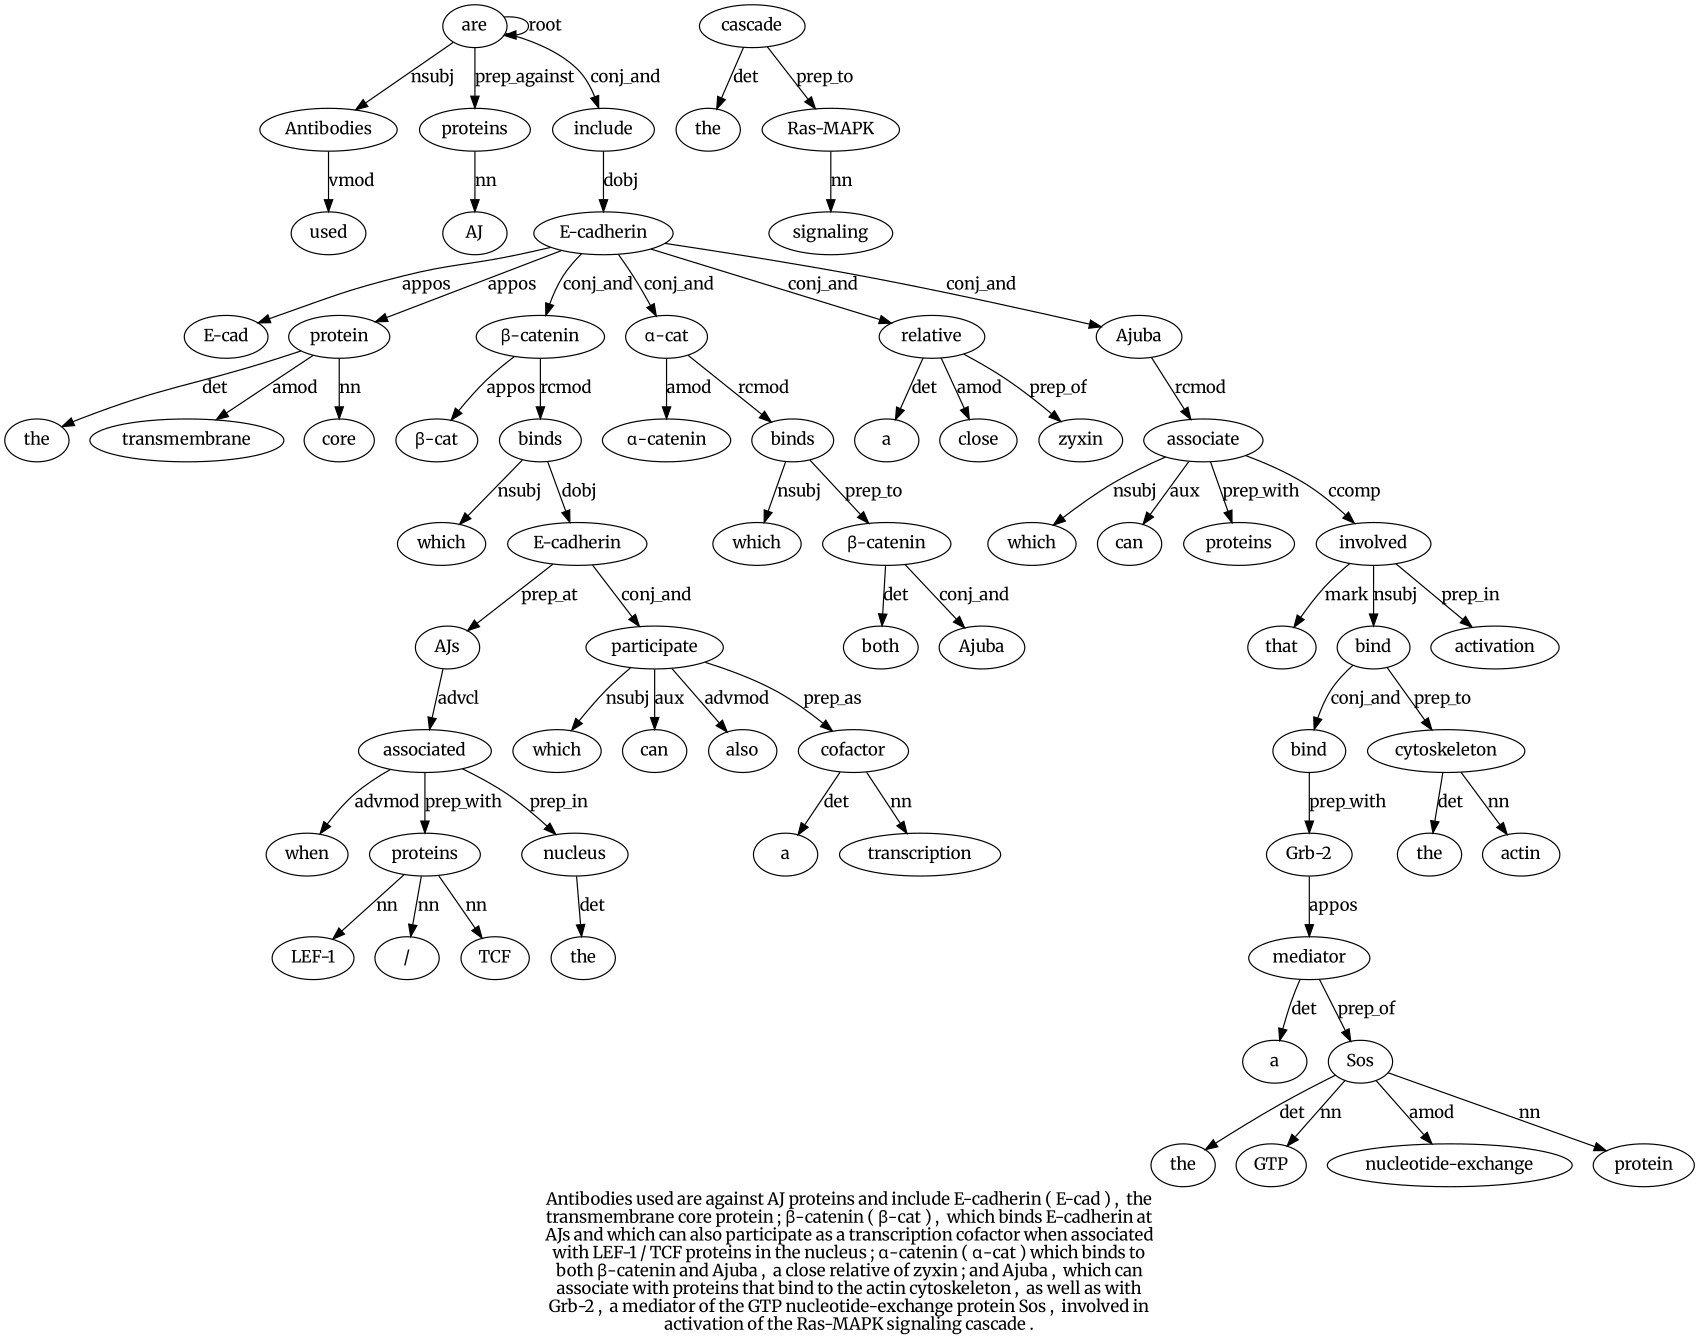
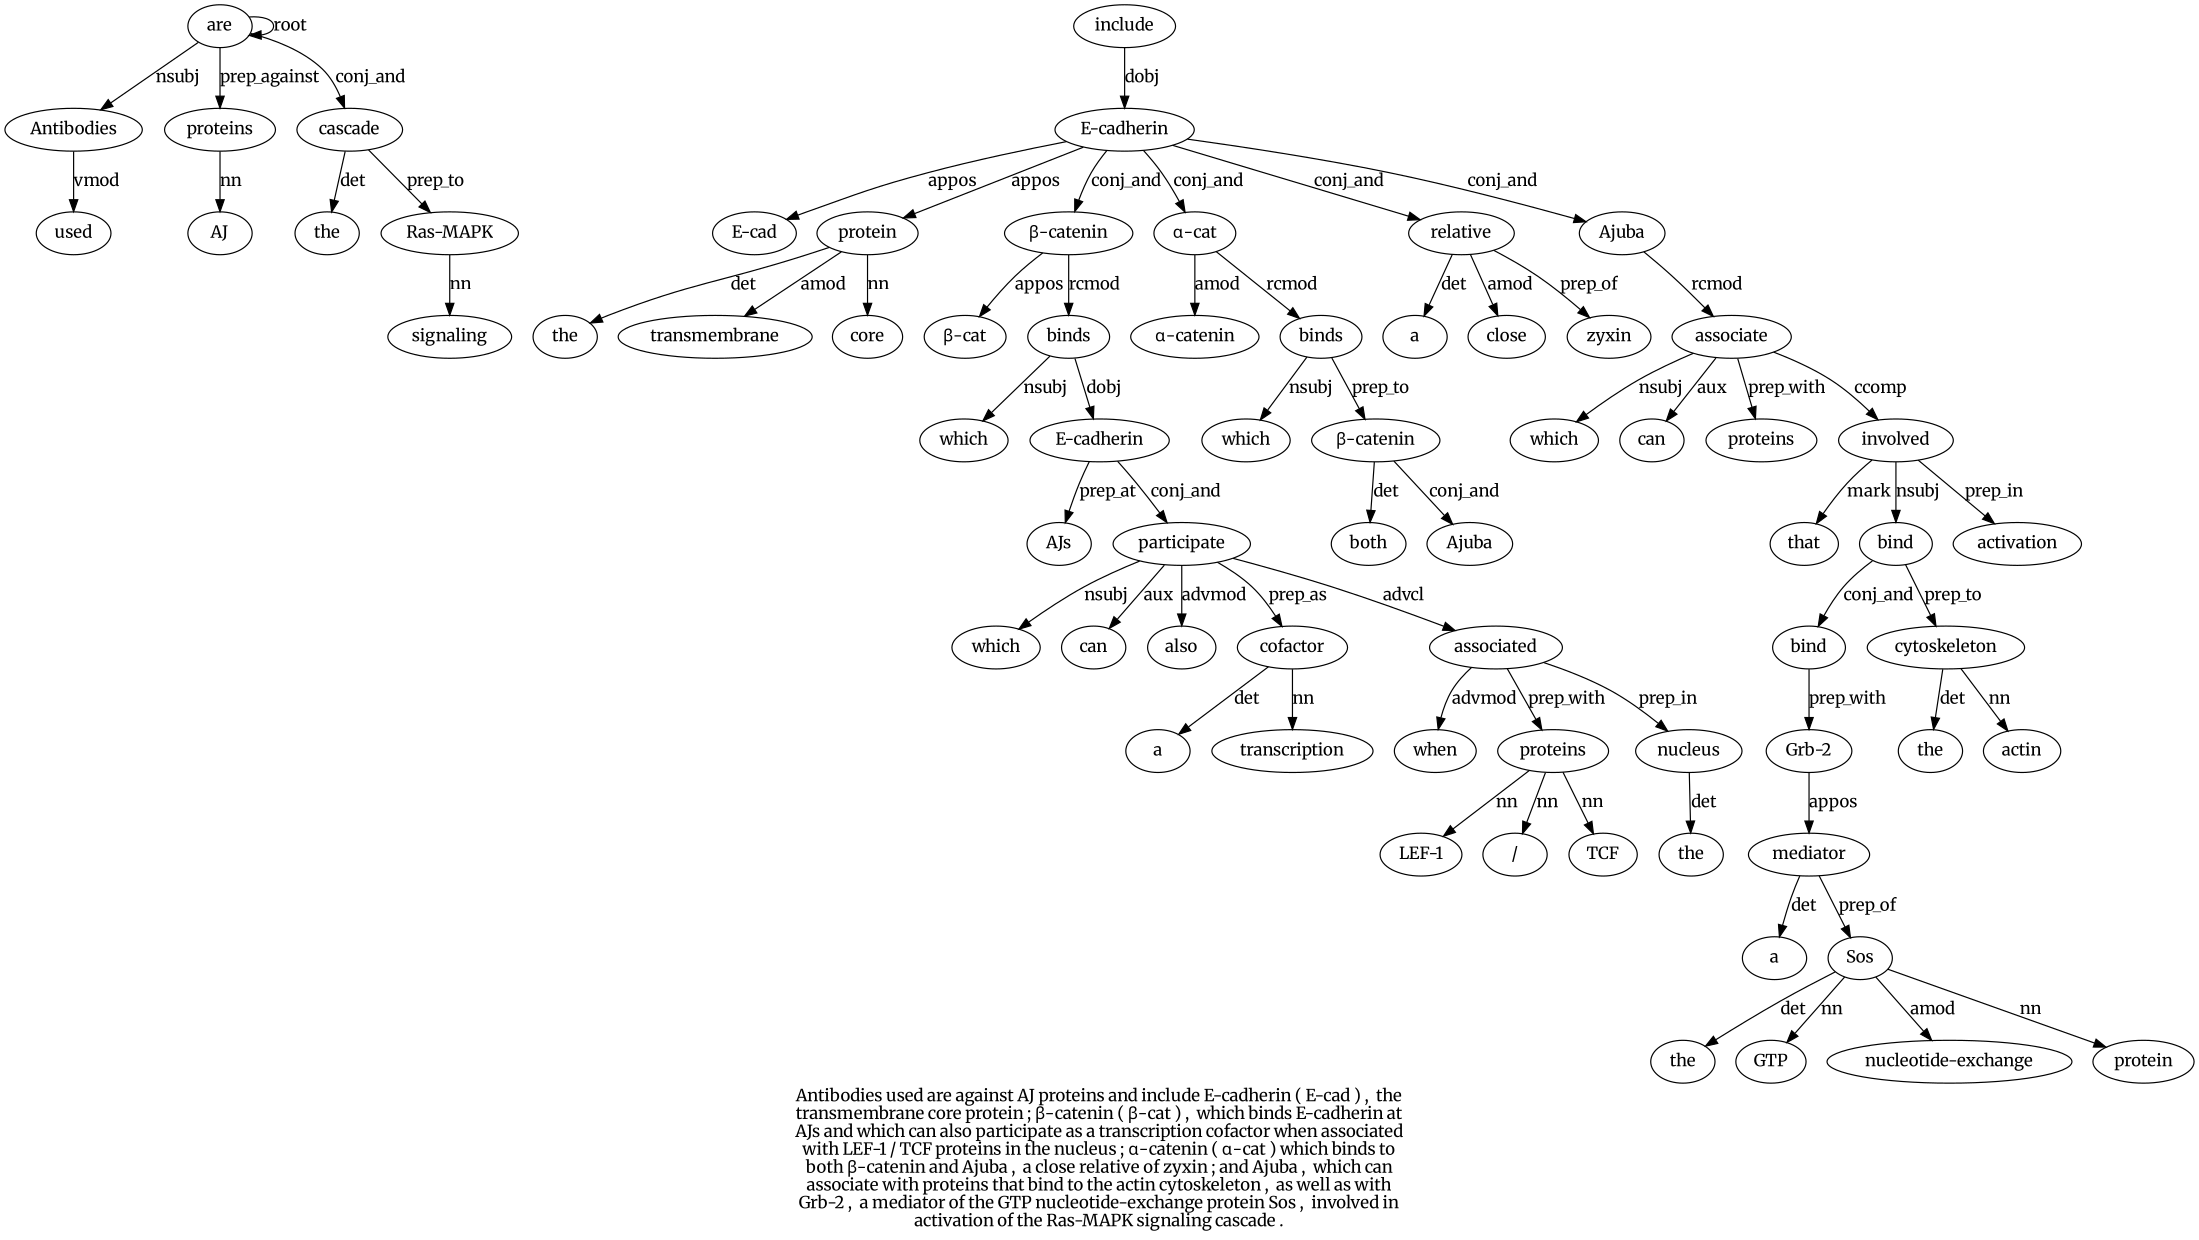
edge "are" -> "include": now "are" -> "cascade"
edge "AJs" -> "associated": now "participate" -> "associated"
